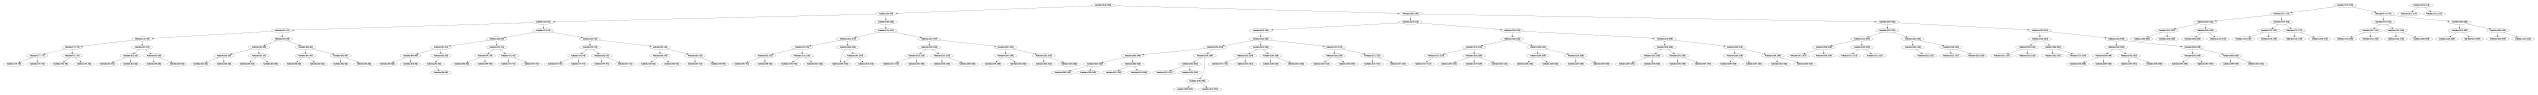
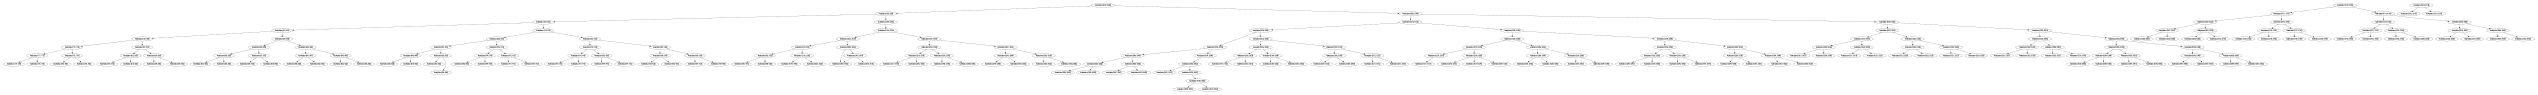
edge "Node{data=[5266, 5266]}" -> "Node{data=[5050, 5050]}": now "Node{data=[5058, 5058]}" -> "Node{data=[5050, 5050]}"
node "Node{data=[5323, 5323]}": added
edge "Node{data=[852, 852]}" -> "Node{data=[854, 854]}": now "Node{data=[853, 853]}" -> "Node{data=[854, 854]}"
edge "Node{data=[5054, 5054]}" -> "Node{data=[5056, 5056]}": now "Node{data=[5053, 5053]}" -> "Node{data=[5056, 5056]}"
